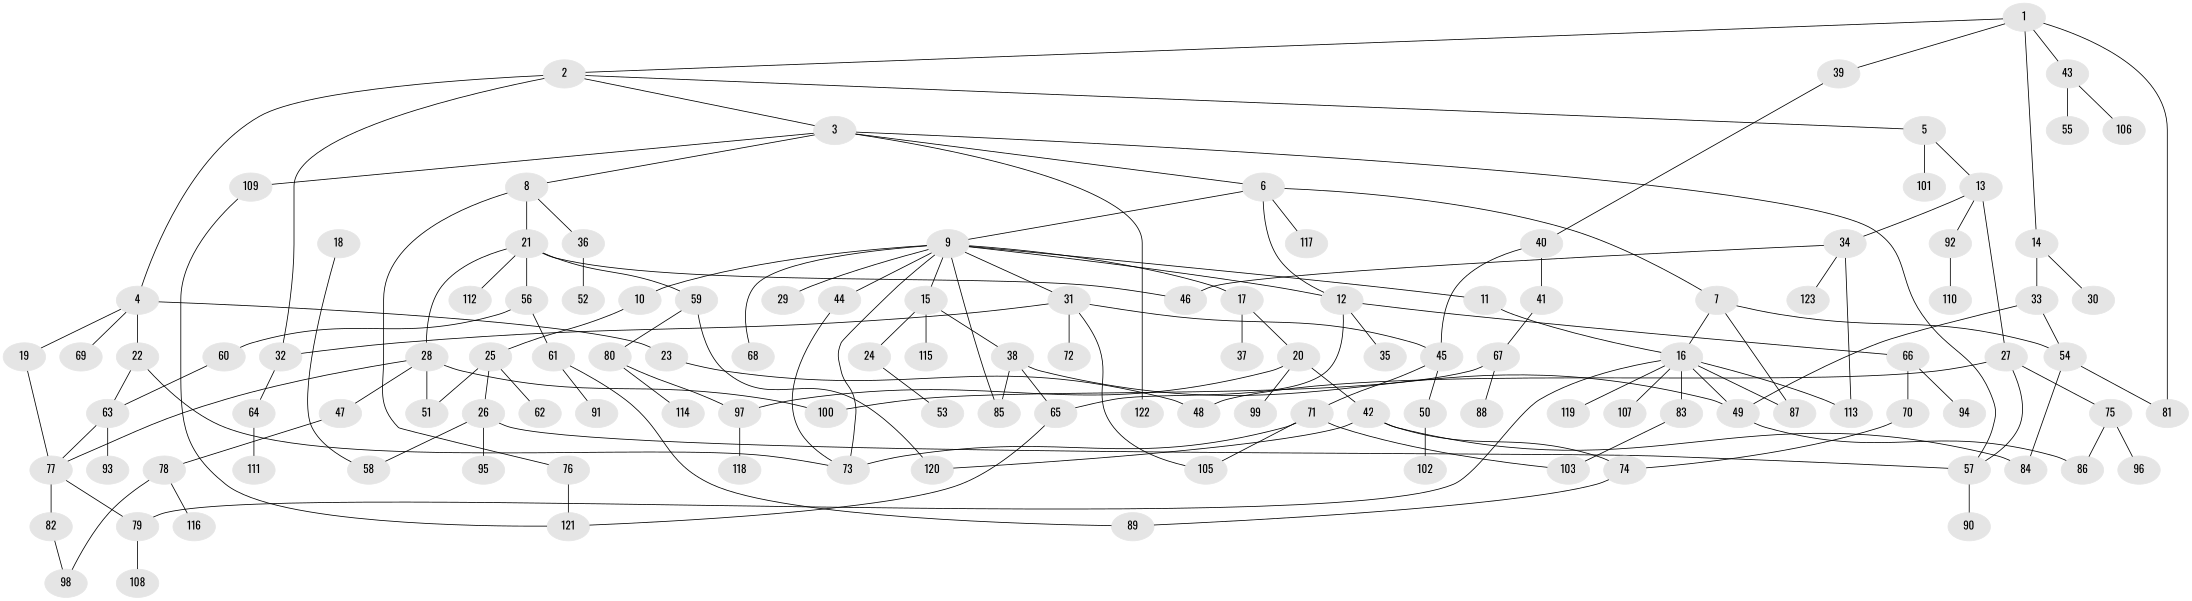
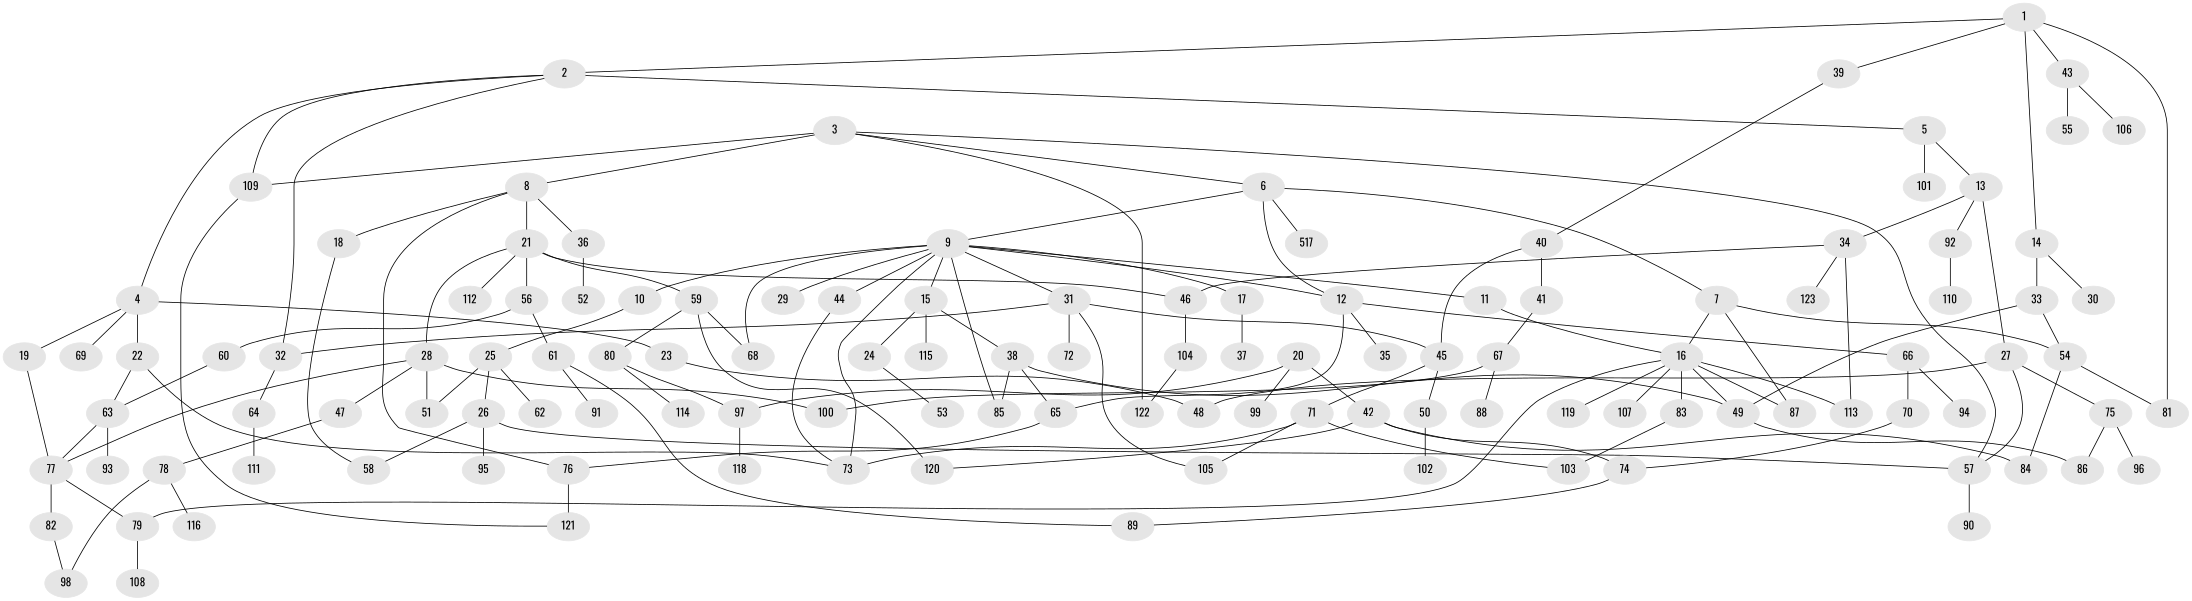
edge "2" -- "3": now "2" -- "109"
edge "8" -- "18": added
node "117": label "117" -> "517"
edge "17" -- "20": removed
edge "59" -- "68": added
node "104": added
edge "65" -- "121": now "65" -- "76"
